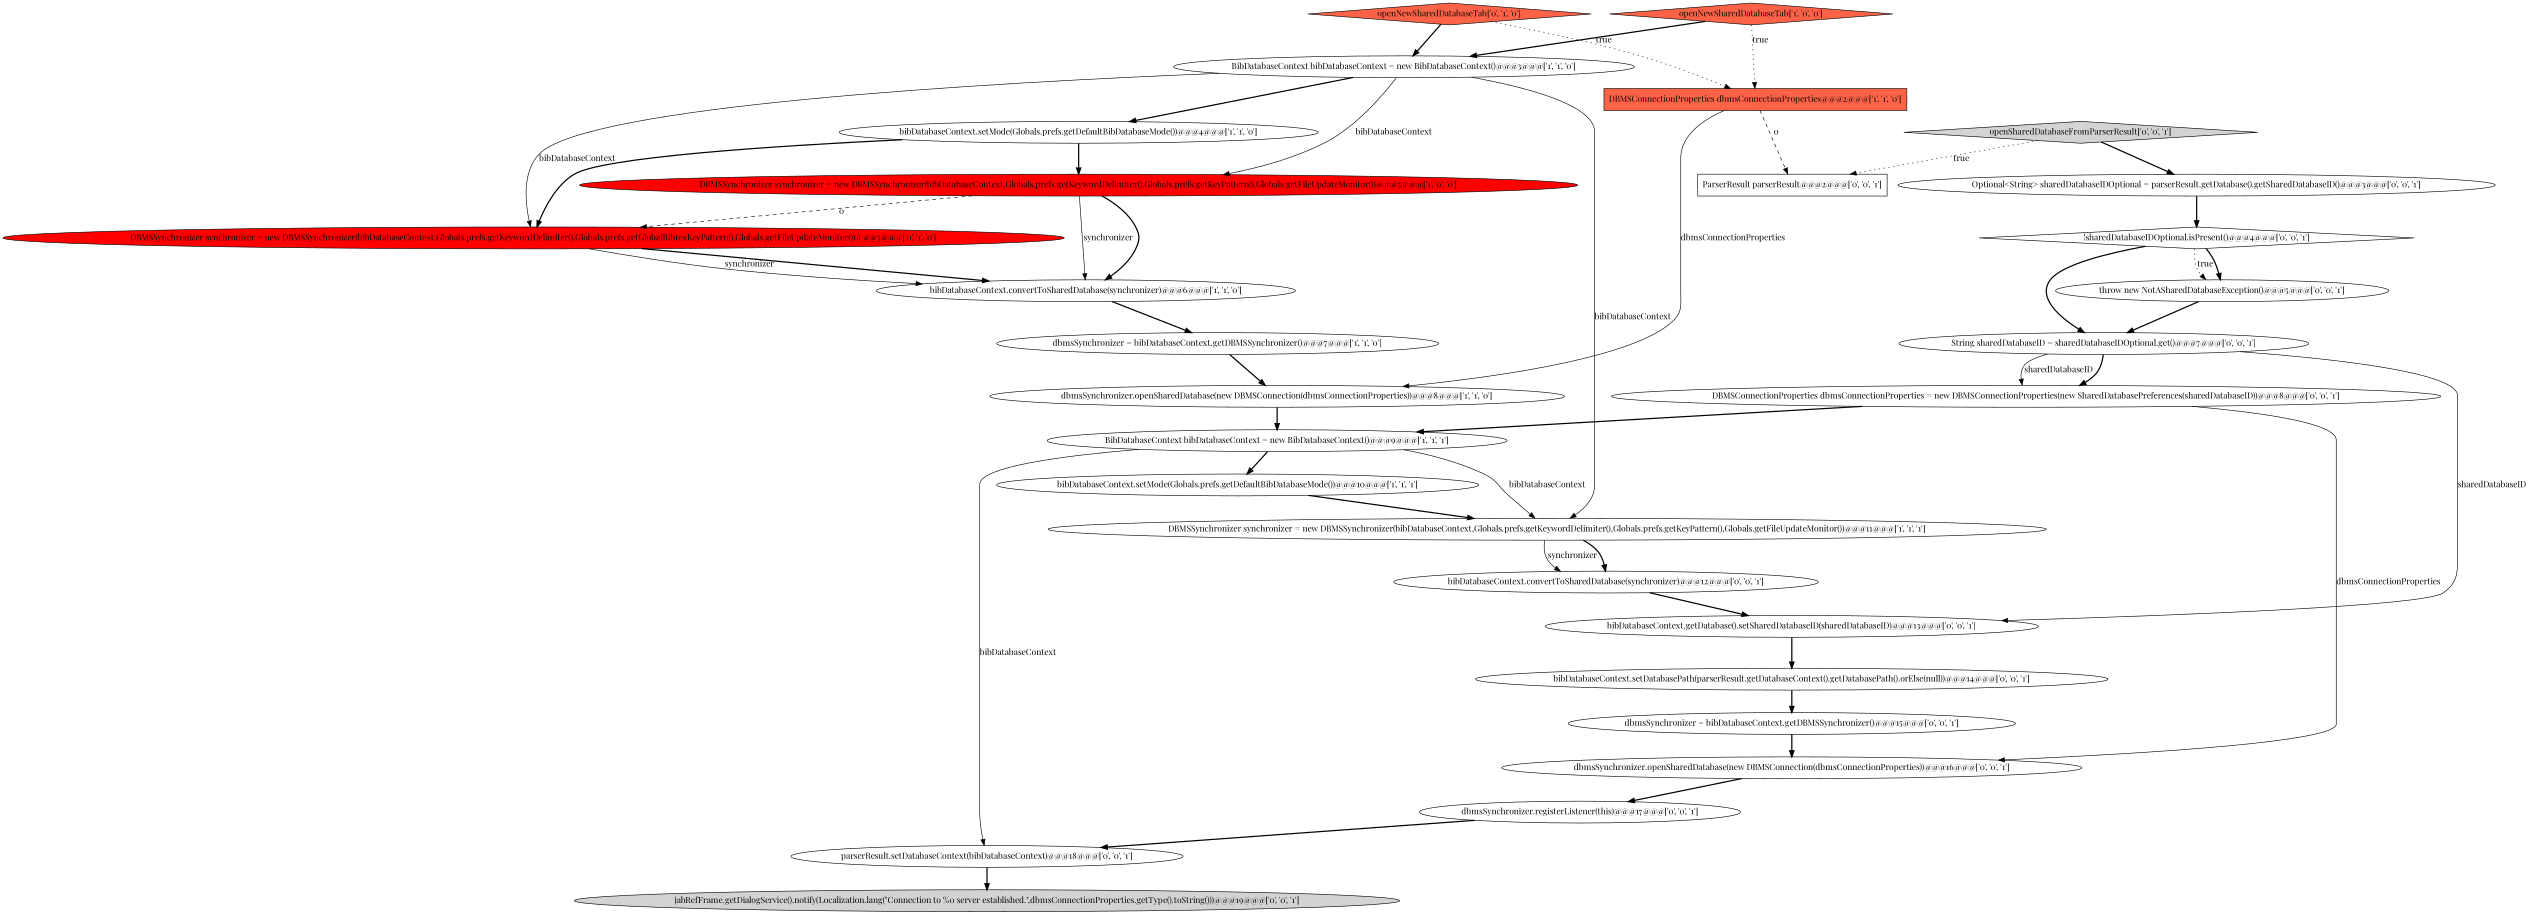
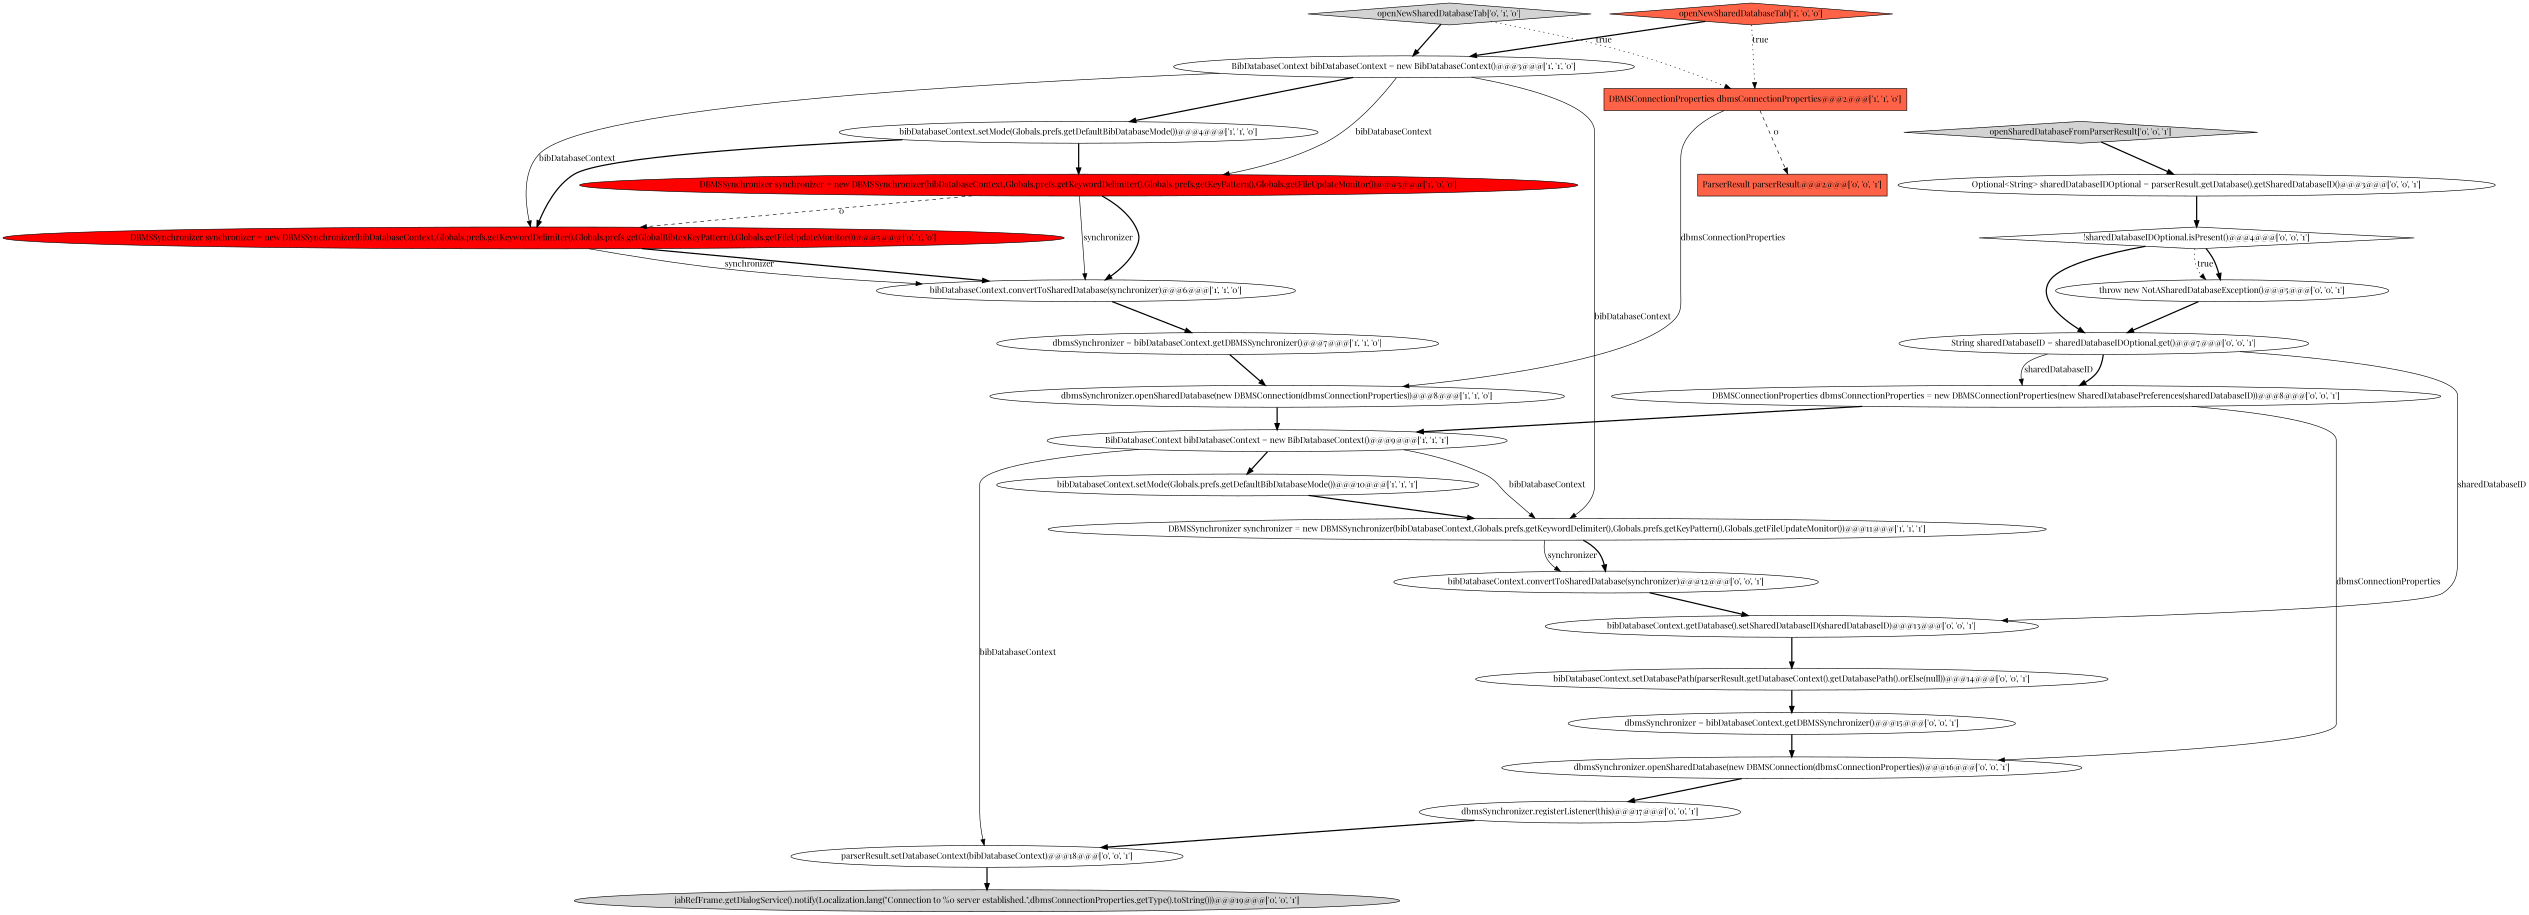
node "openNewSharedDatabaseTab['0', '1', '0']": fillcolor tomato -> lightgray
edge "openSharedDatabaseFromParserResult['0', '0', '1']" -> "ParserResult parserResult@@@2@@@['0', '0', '1']": removed, label "true"
node "ParserResult parserResult@@@2@@@['0', '0', '1']": fillcolor white -> tomato
